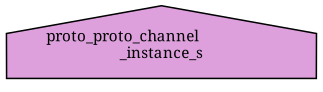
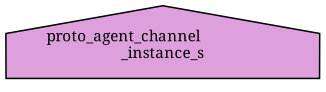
node "proto_proto_channel _instance_s": label "proto_proto_channel _instance_s" -> "proto_agent_channel _instance_s"
